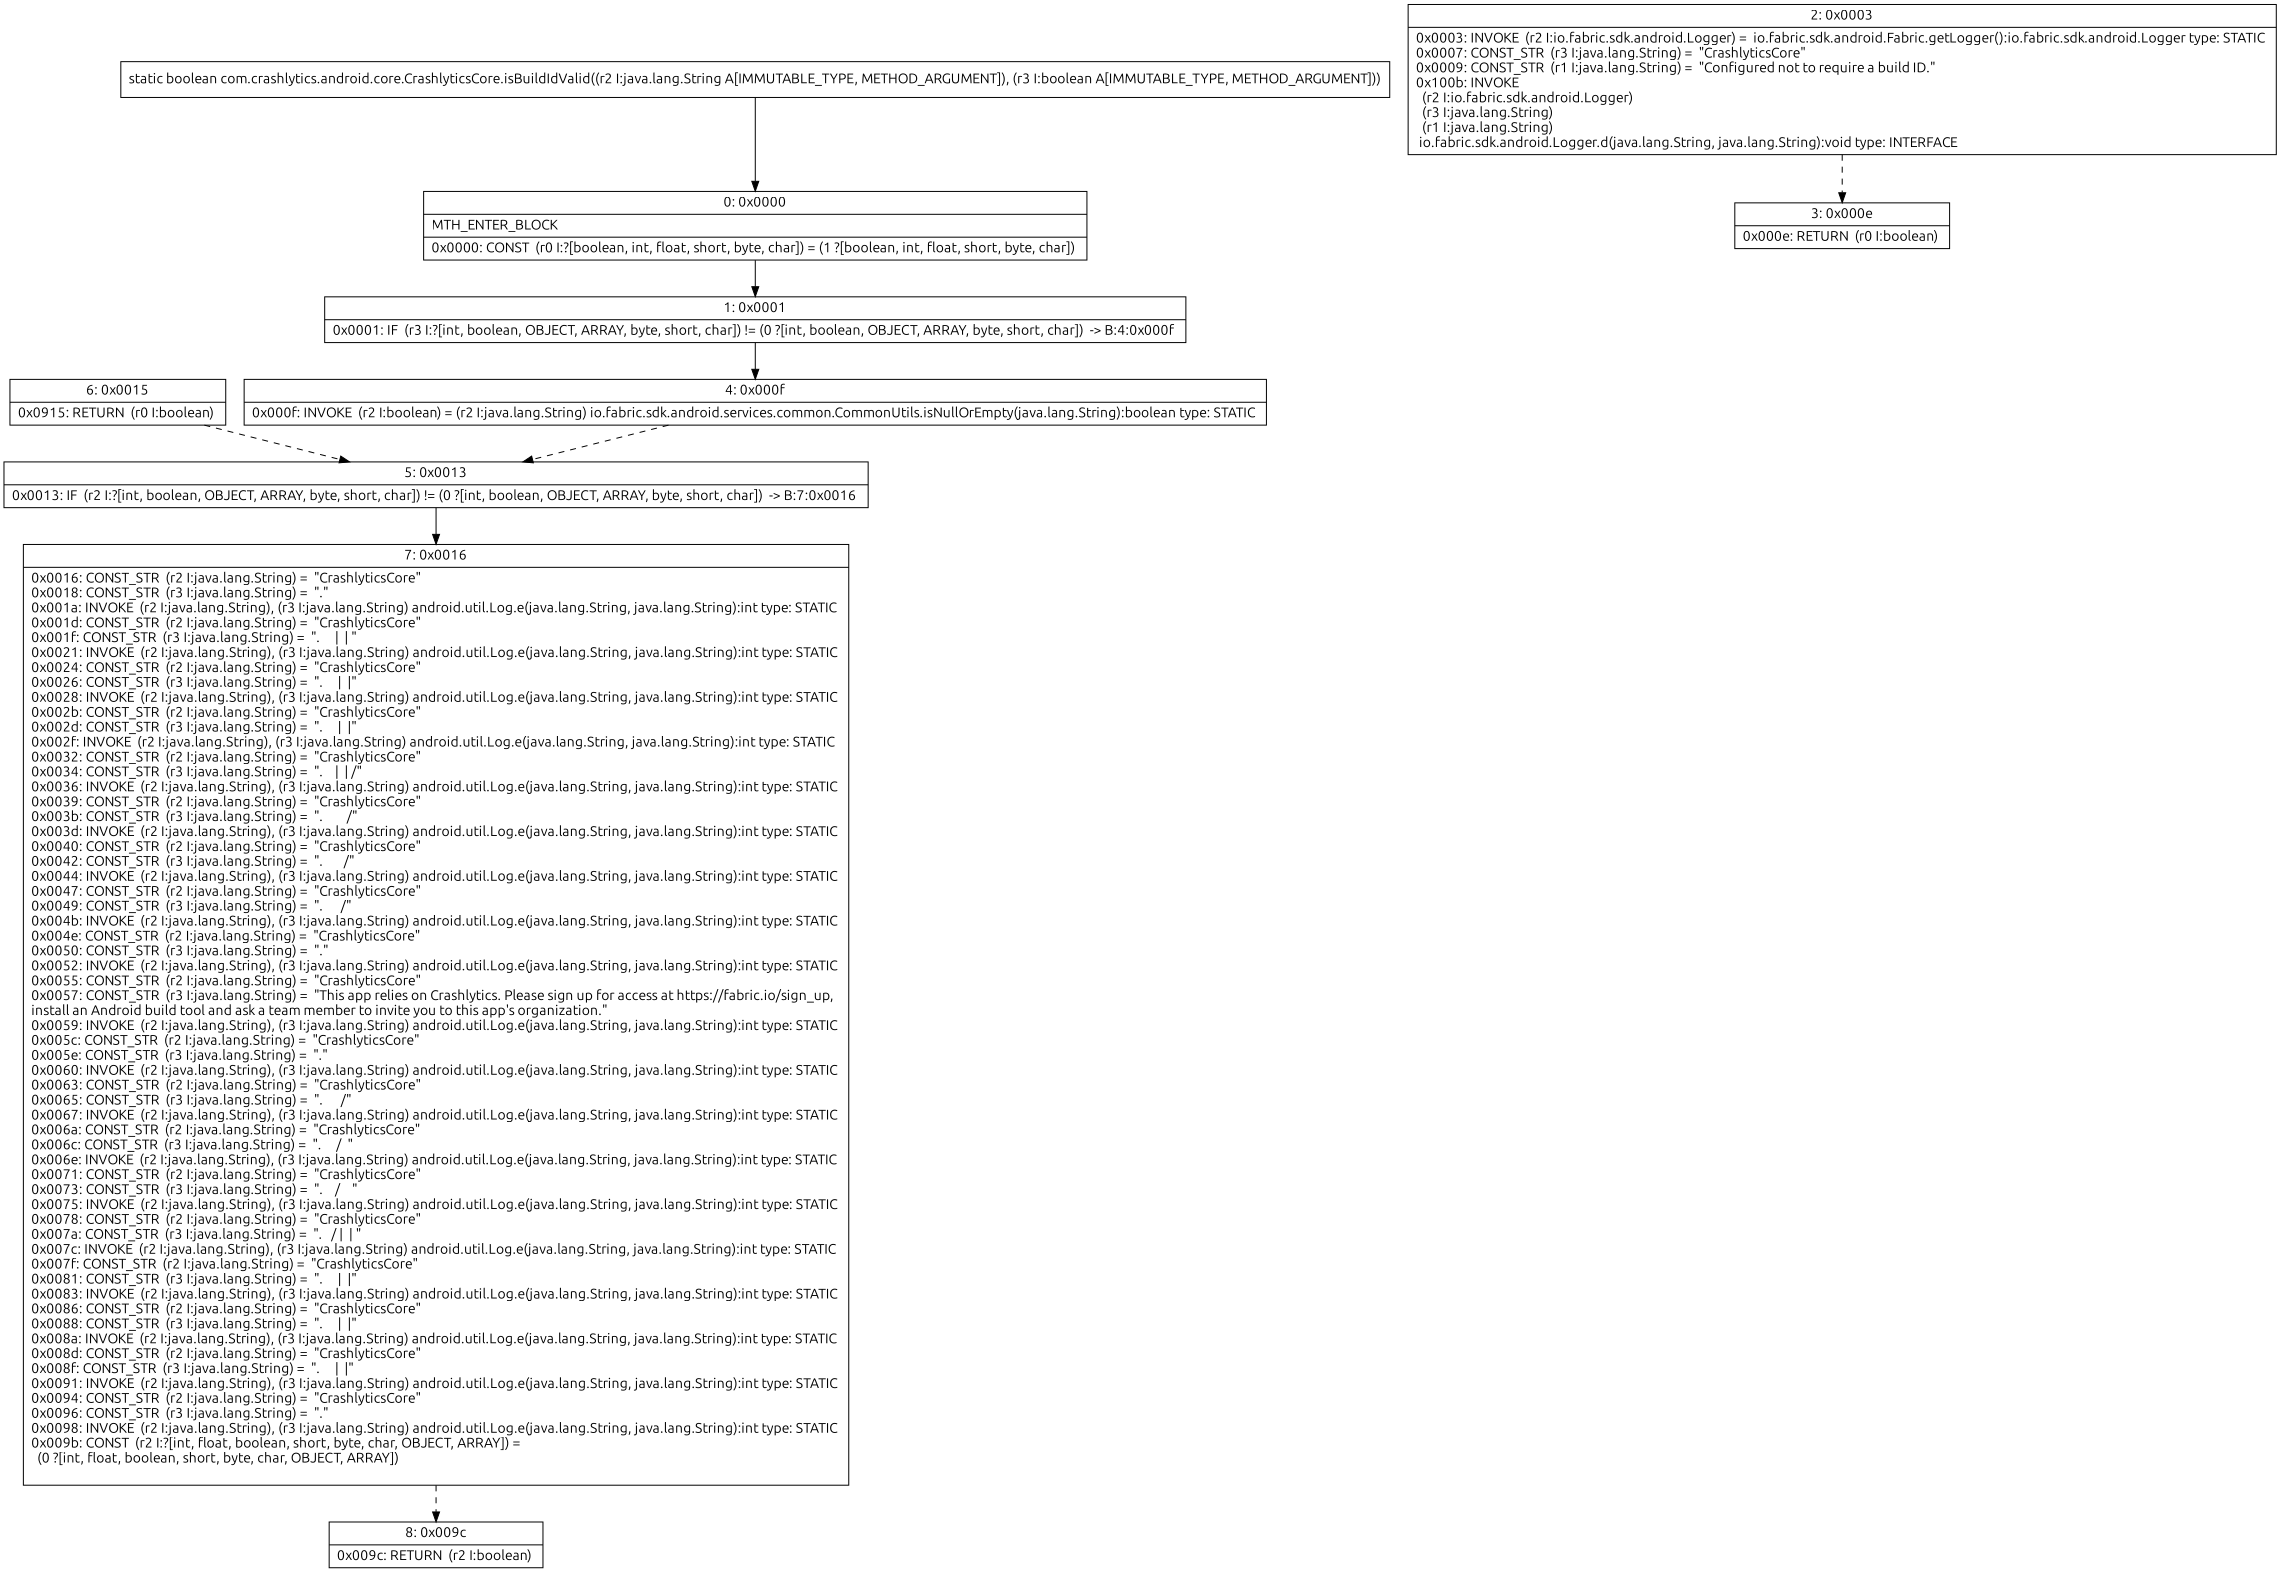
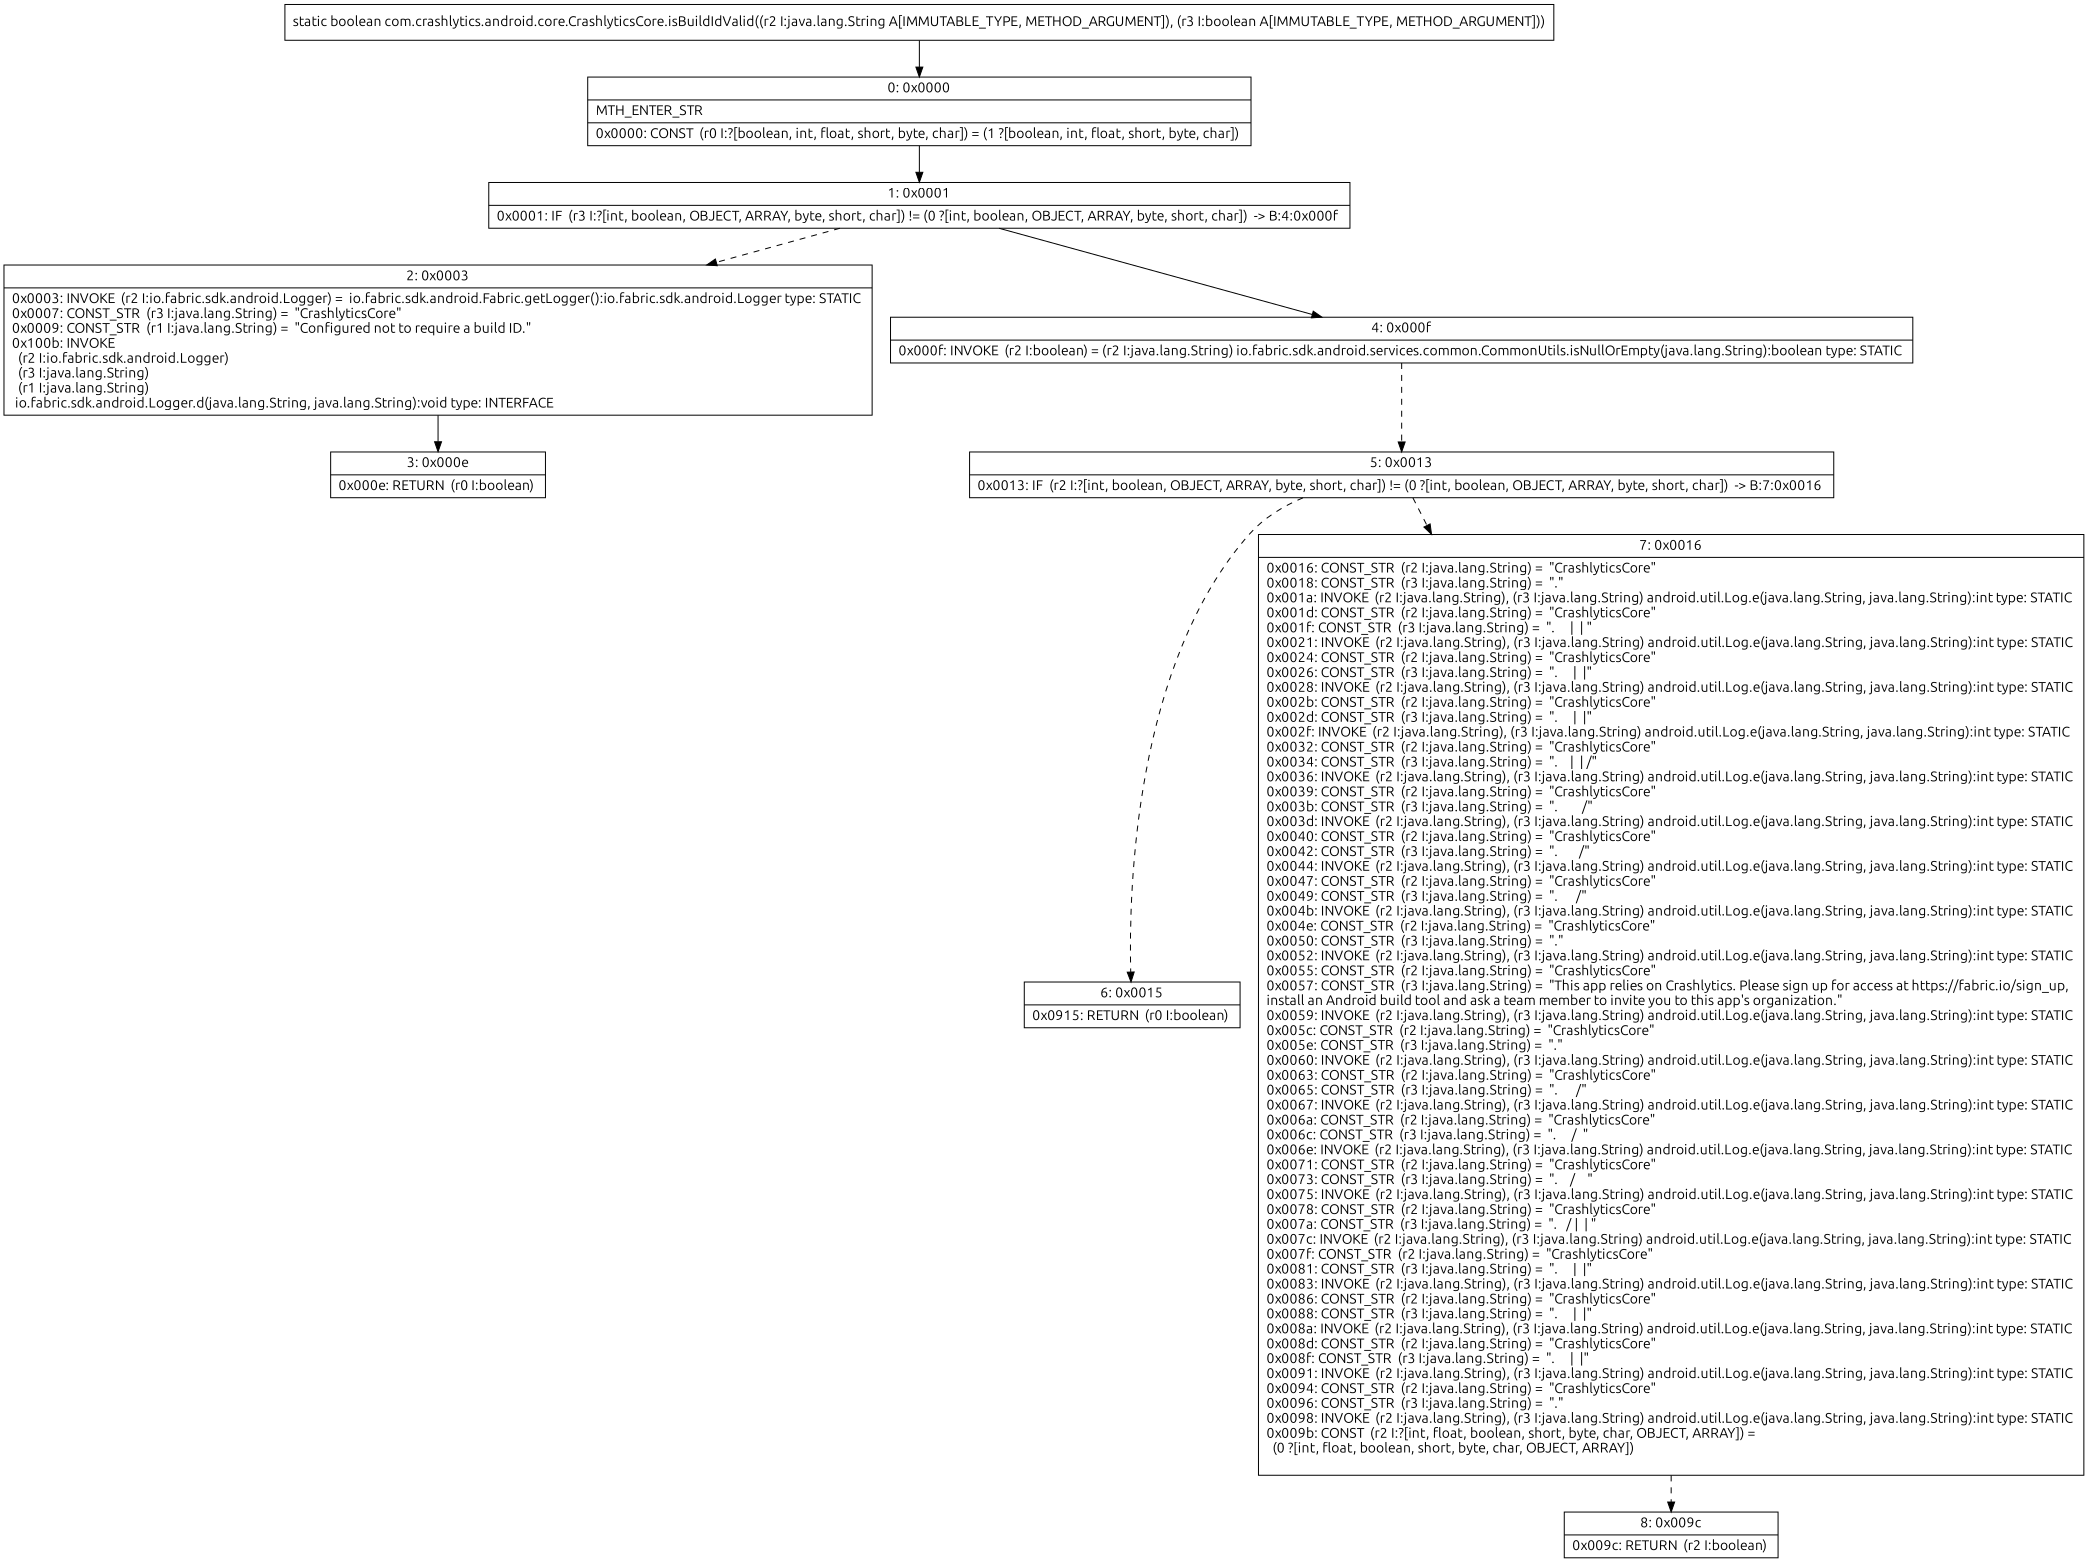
edge "2: 0x0003" -> "3: 0x000e": style dashed -> solid
node "0: 0x0000": text "MTH_ENTER_BLOCK" -> "MTH_ENTER_STR"
edge "1: 0x0001" -> "2: 0x0003": added
edge "6: 0x0015" -> "5: 0x0013": reversed
edge "5: 0x0013" -> "7: 0x0016": style solid -> dashed
